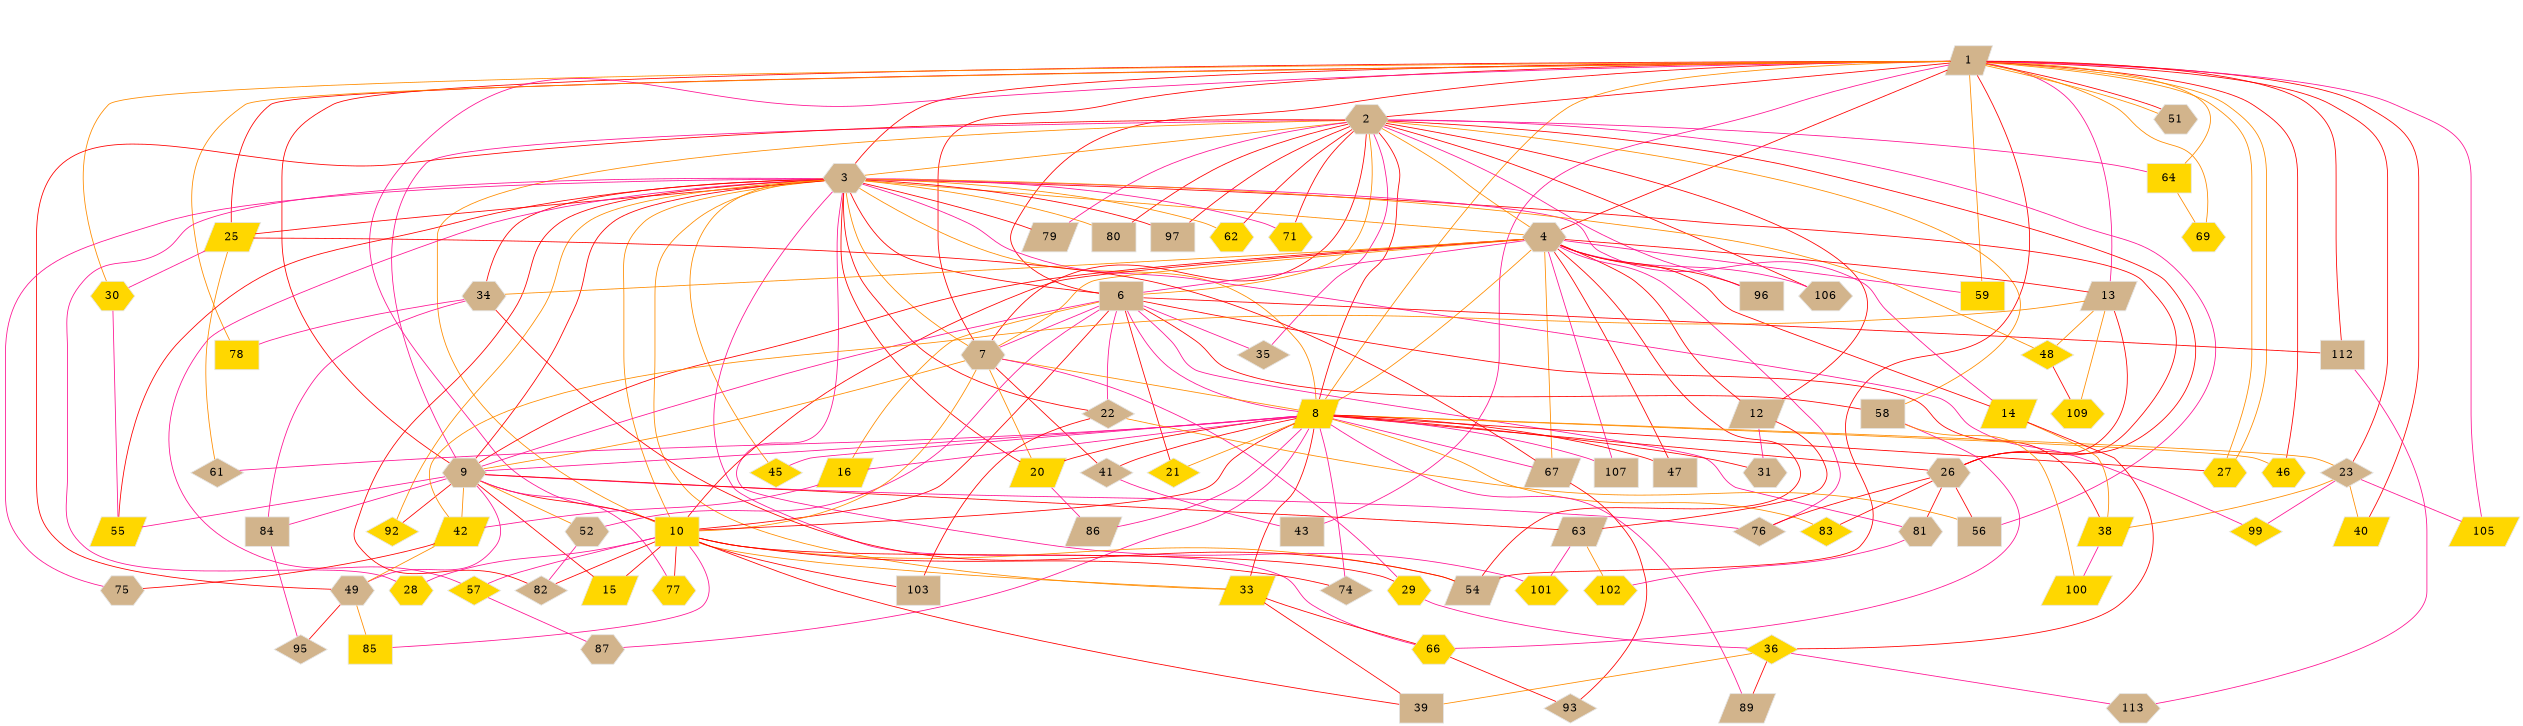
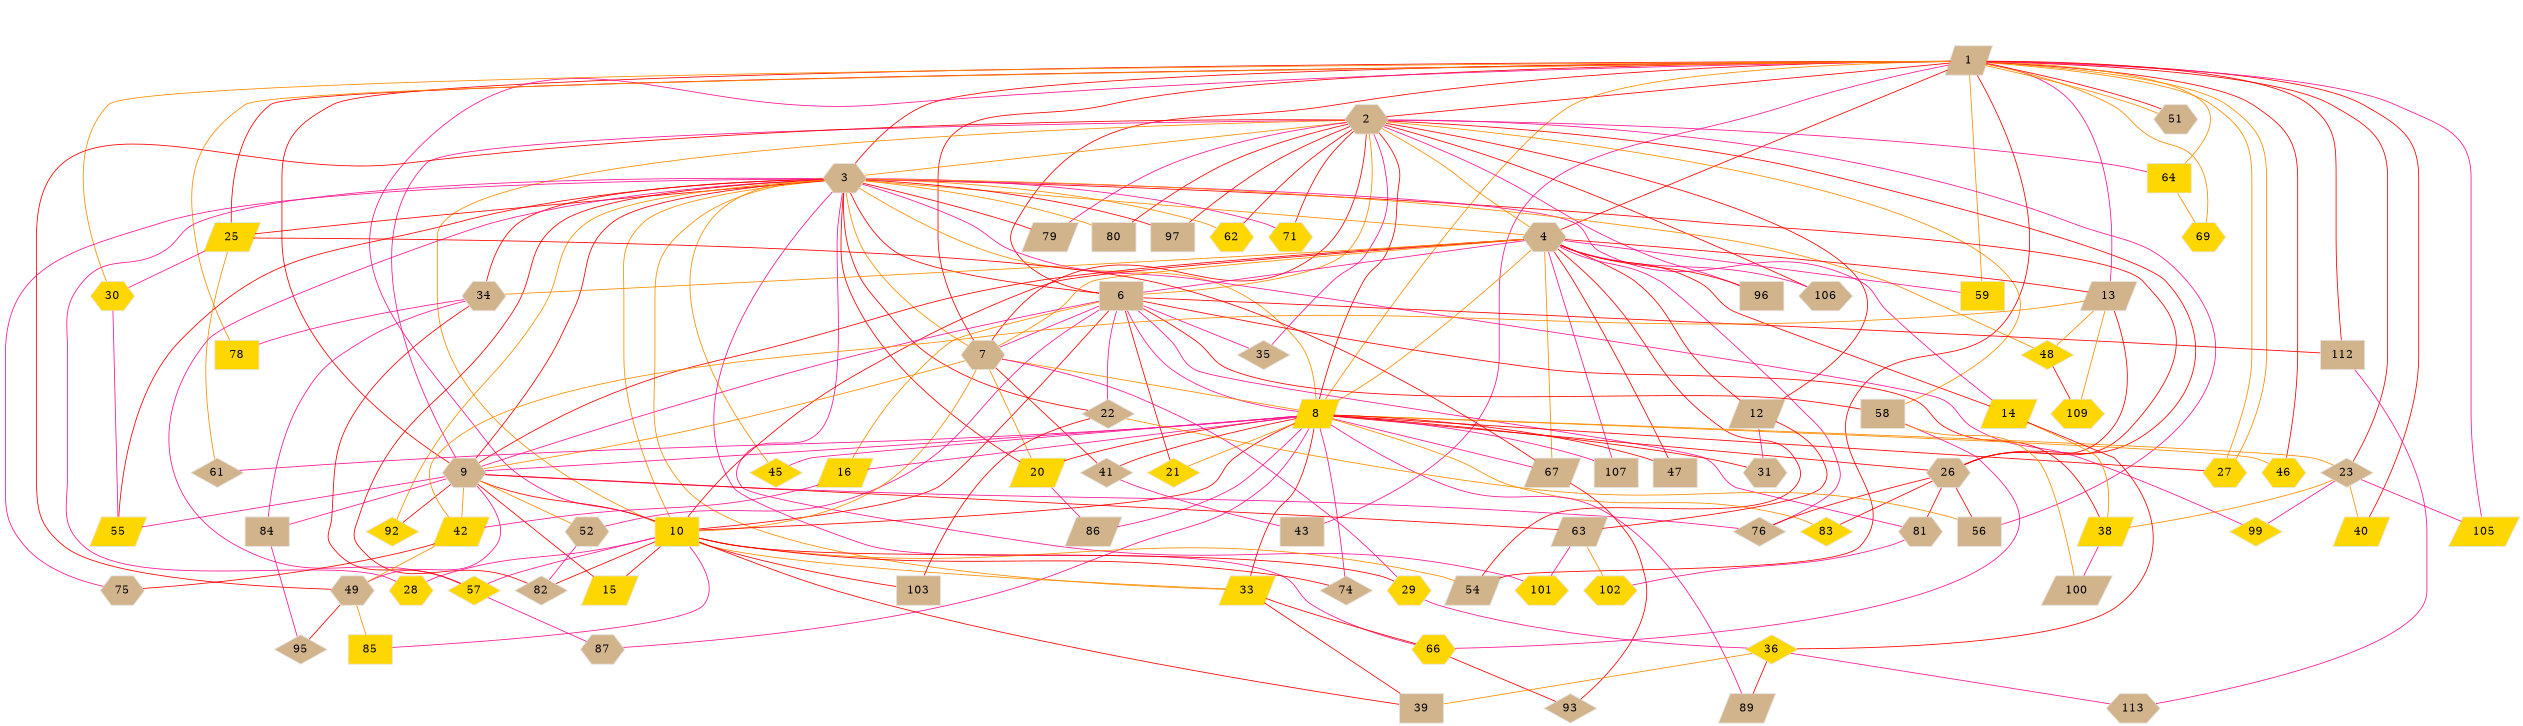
edge "34" -- "54": now "34" -- "57"
node "77": removed
node "100": fillcolor gold -> tan
